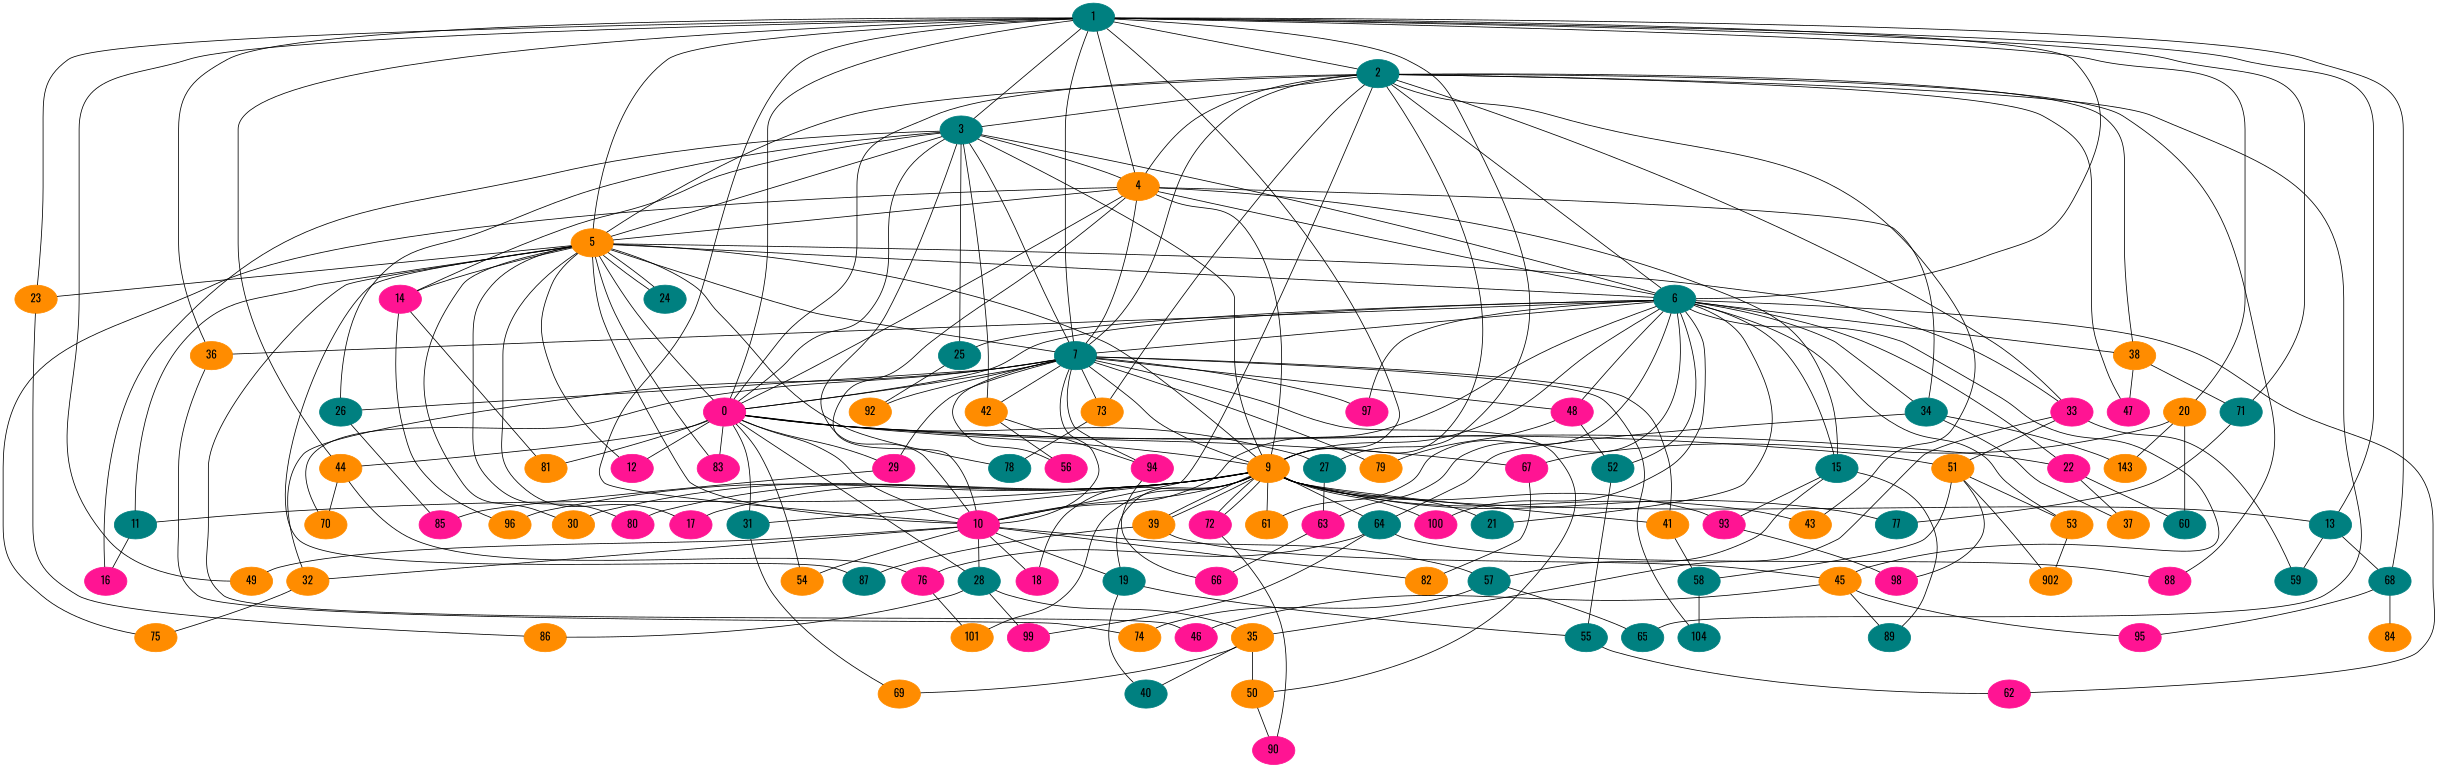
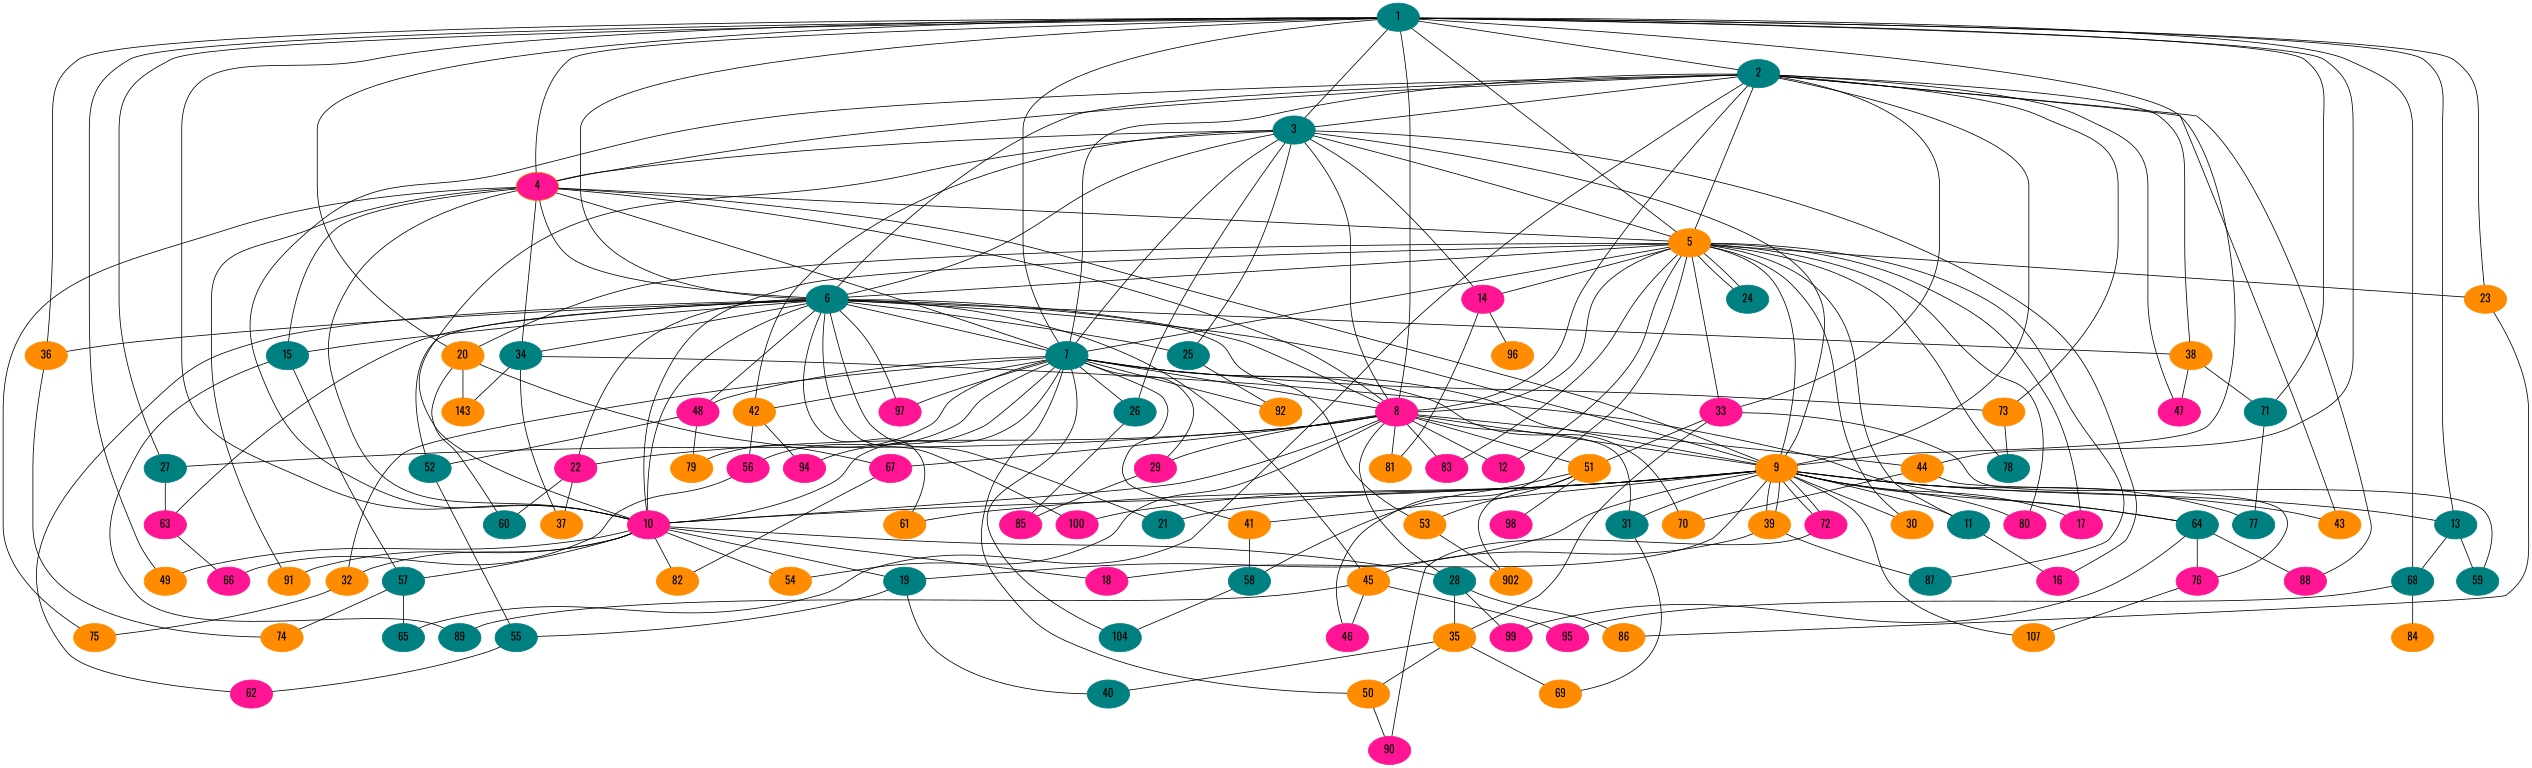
node "4": fillcolor darkorange -> deeppink
edge "5" -- "20": added
node "0": label "0" -> "8"
edge "9" -- "96": removed
node "93": removed
edge "94" -- "66": now "56" -- "66"
node "91": added
node "101": label "101" -> "107"
